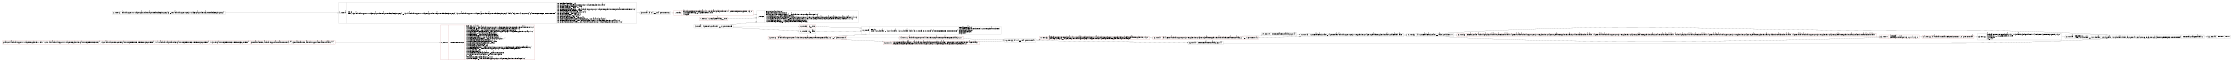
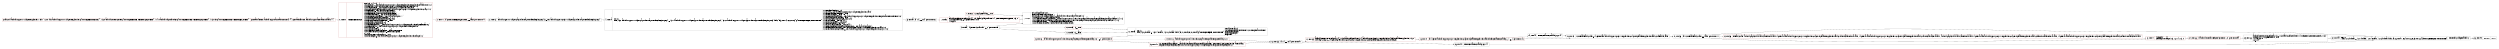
node "8: 0x00ce": text "getOverScrollMode(true)" -> "setScrollContainer(true)"
node "1: 0x0071": added
node "27: 0x019a": text "NESTED: r2" -> "PHI: r2"
